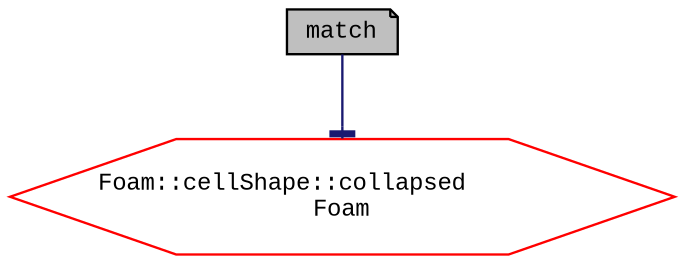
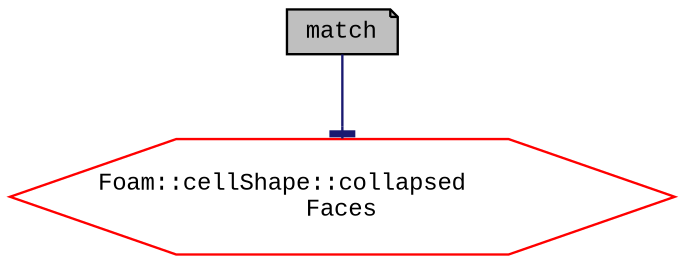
node "Foam::cellShape::collapsed Foam": label "Foam::cellShape::collapsed Foam" -> "Foam::cellShape::collapsed Faces"
